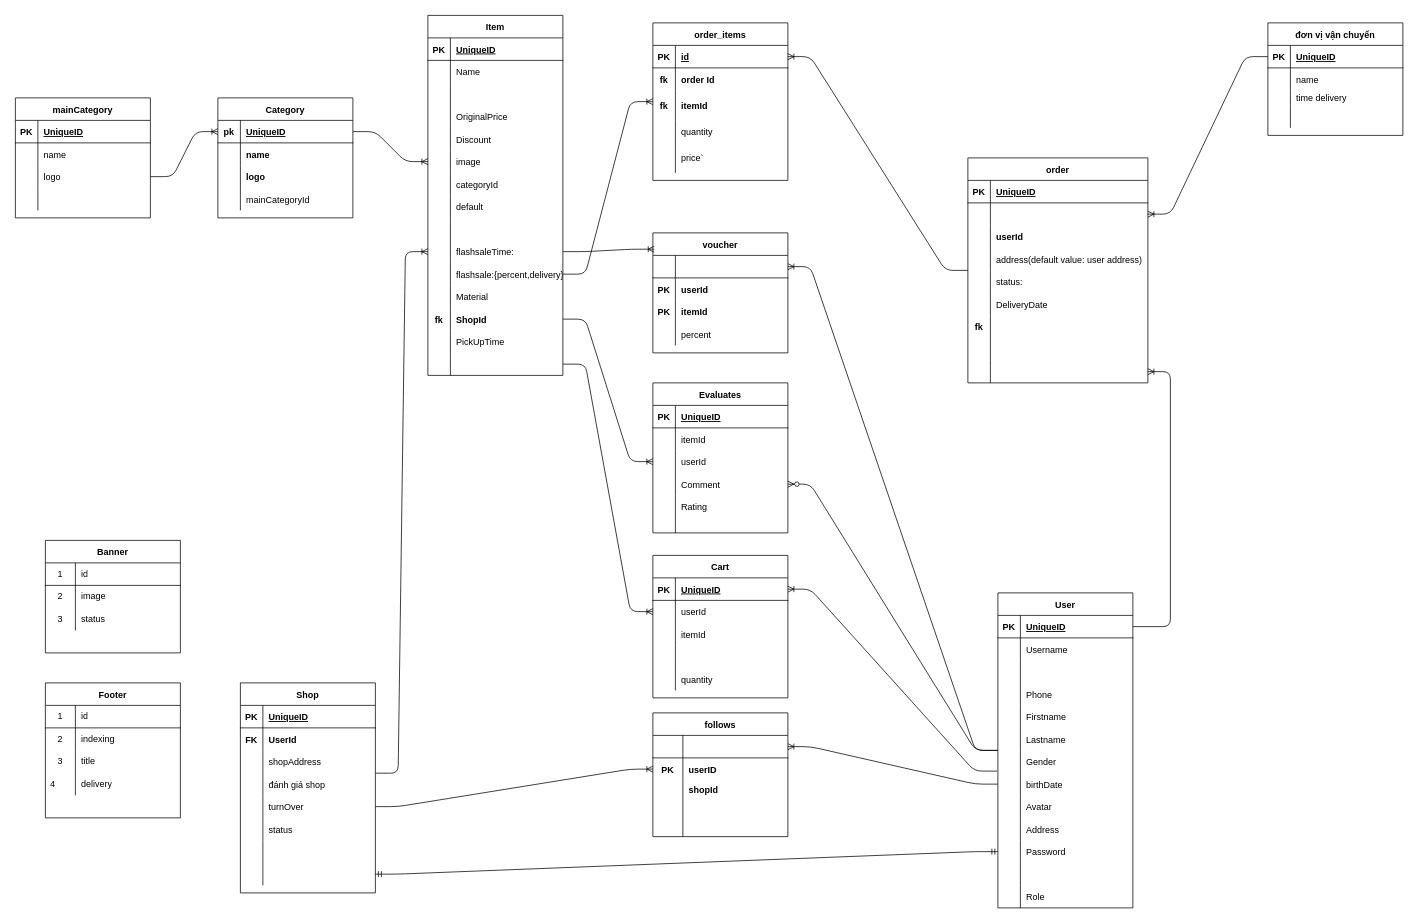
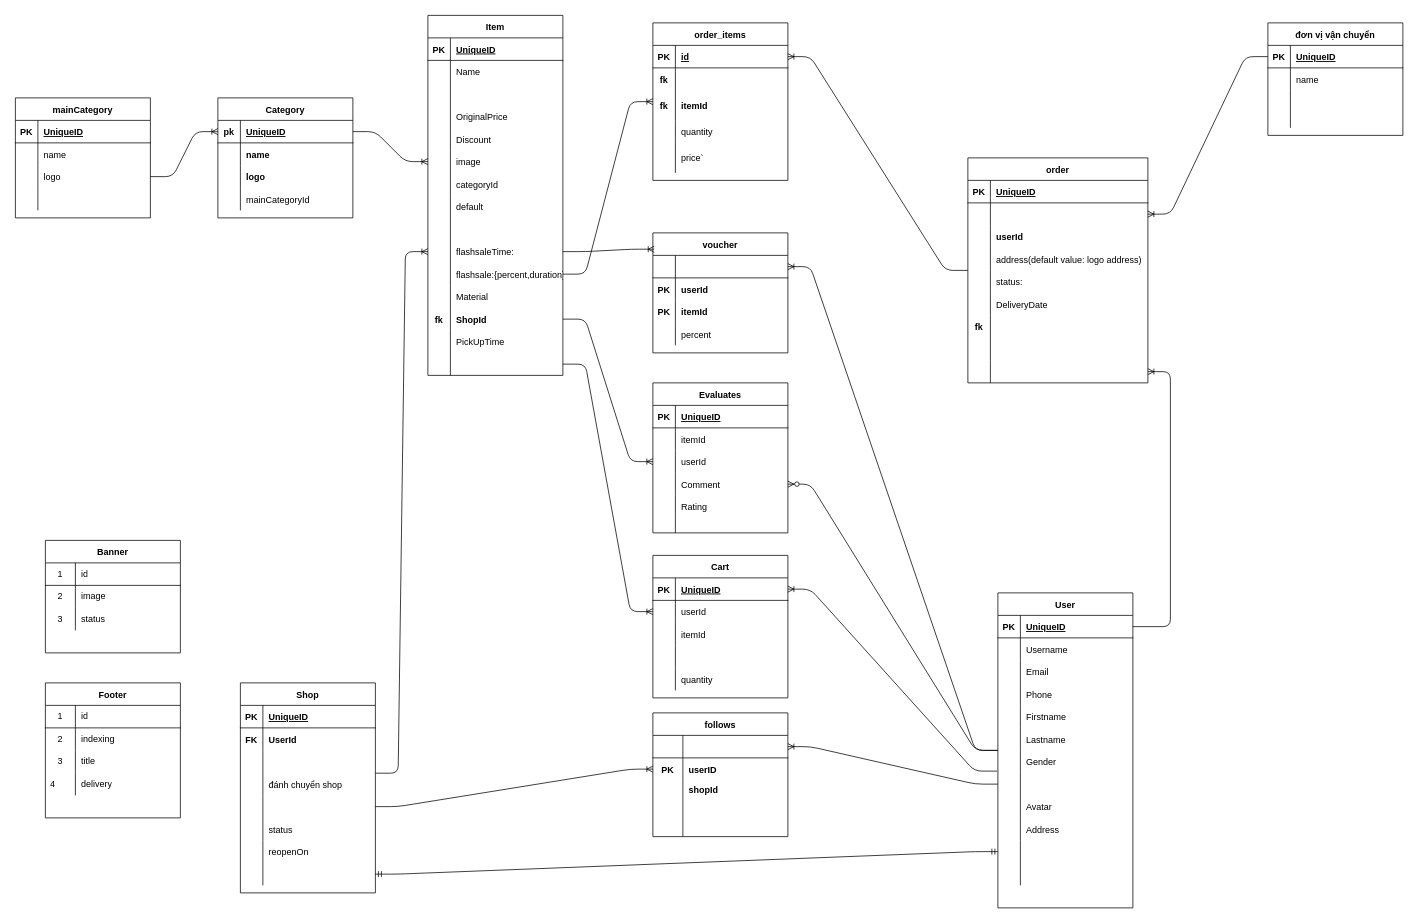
node "order Id": removed
node "time delivery": removed
node "address(default value: user address)": label "address(default value: user address)" -> "address(default value: logo address)"
node "flashsale:{percent,delivery}": label "flashsale:{percent,delivery}" -> "flashsale:{percent,duration}"
node "Email": added
node "shopAddress": removed
node "birthDate": removed
node "đánh giá shop": label "đánh giá shop" -> "đánh chuyển shop"
node "turnOver": removed
node "reopenOn": added
node "Password": removed
node "Role": removed
